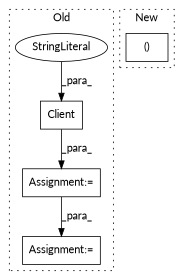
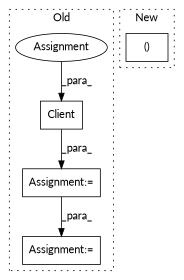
node "StringLiteral": label "StringLiteral" -> "Assignment"
